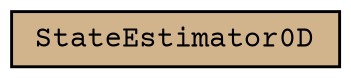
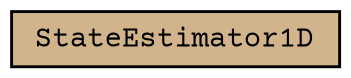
node "StateEstimator0D": label "StateEstimator0D" -> "StateEstimator1D"
